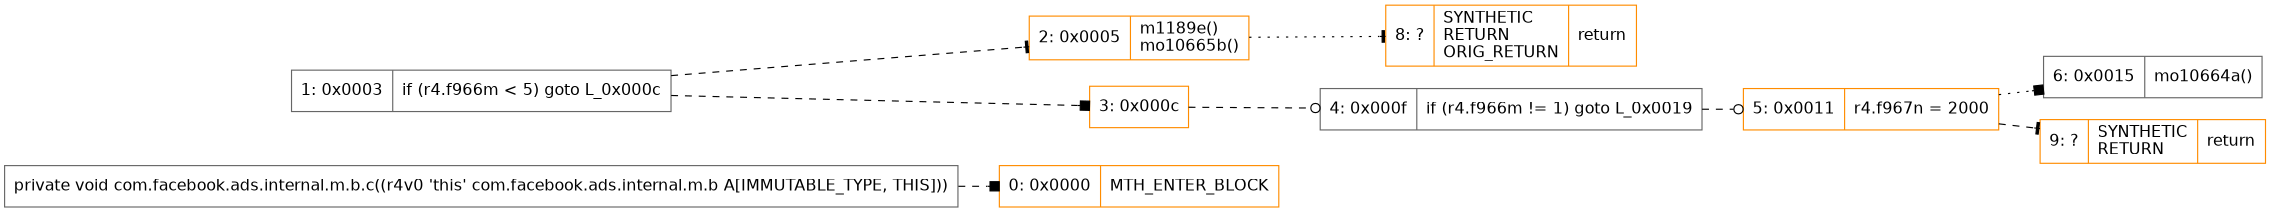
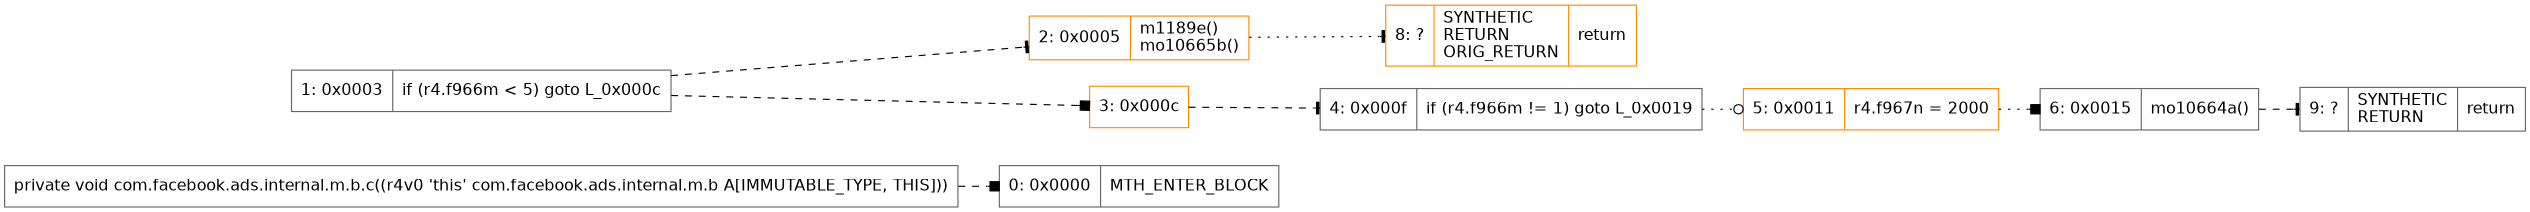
edge "3: 0x000c" -> "4: 0x000f": arrowhead odot -> tee
edge "4: 0x000f" -> "5: 0x0011": style dashed -> dotted
edge "5: 0x0011" -> "9: ?": now "6: 0x0015" -> "9: ?"
node "9: ?": color darkorange -> gray40
node "0: 0x0000": color darkorange -> gray40
